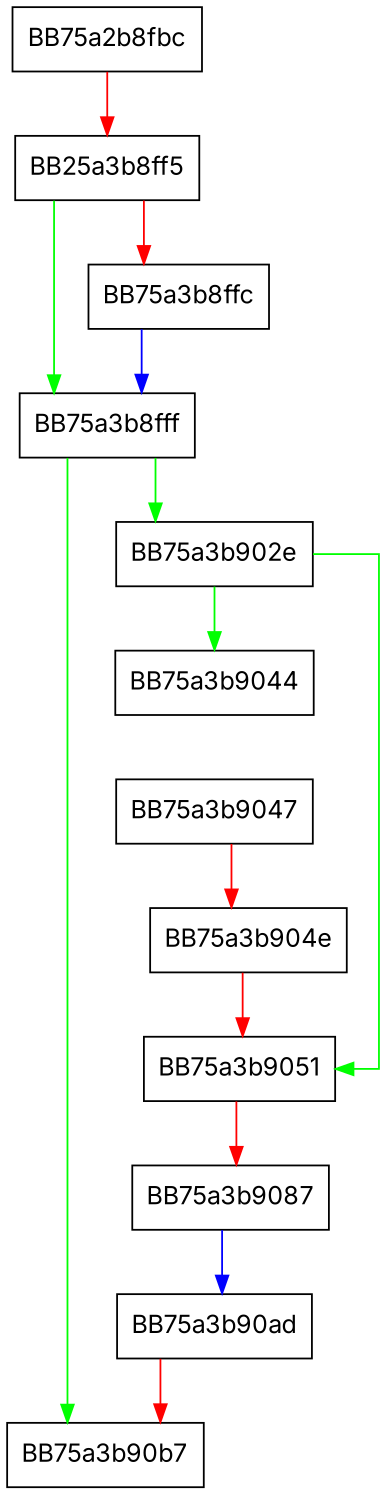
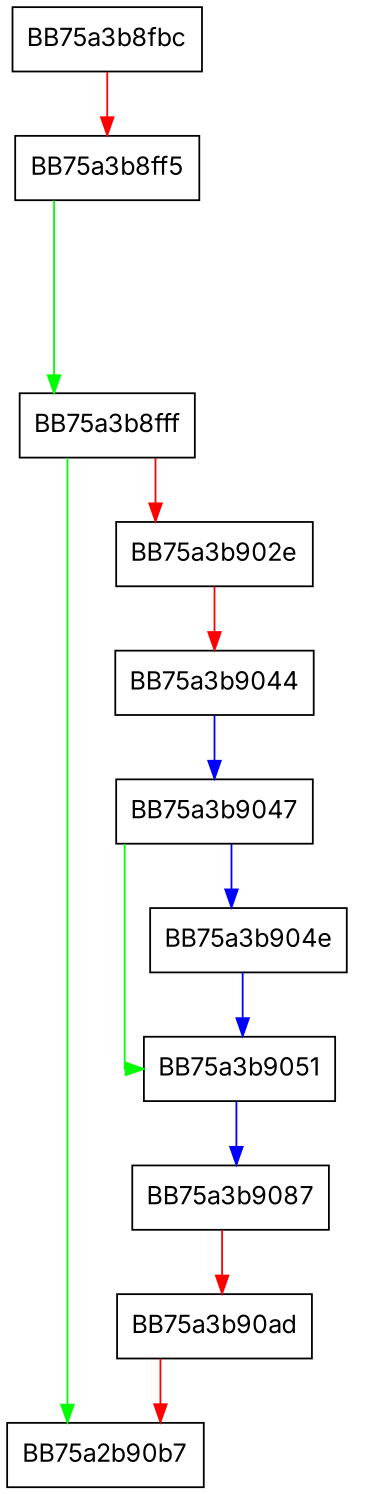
node "BB75a2b8fbc": label "BB75a2b8fbc" -> "BB75a3b8fbc"
node "BB25a3b8ff5": label "BB25a3b8ff5" -> "BB75a3b8ff5"
node "BB75a3b8ffc": removed
edge "BB75a3b8fff" -> "BB75a3b902e": color green -> red
edge "BB75a3b902e" -> "BB75a3b9044": color green -> red
edge "BB75a3b9044" -> "BB75a3b9047": added
edge "BB75a3b902e" -> "BB75a3b9051": now "BB75a3b9047" -> "BB75a3b9051"
edge "BB75a3b9047" -> "BB75a3b904e": color red -> blue
edge "BB75a3b904e" -> "BB75a3b9051": color red -> blue
edge "BB75a3b9051" -> "BB75a3b9087": color red -> blue
edge "BB75a3b9087" -> "BB75a3b90ad": color blue -> red
node "BB75a3b90b7": label "BB75a3b90b7" -> "BB75a2b90b7"
